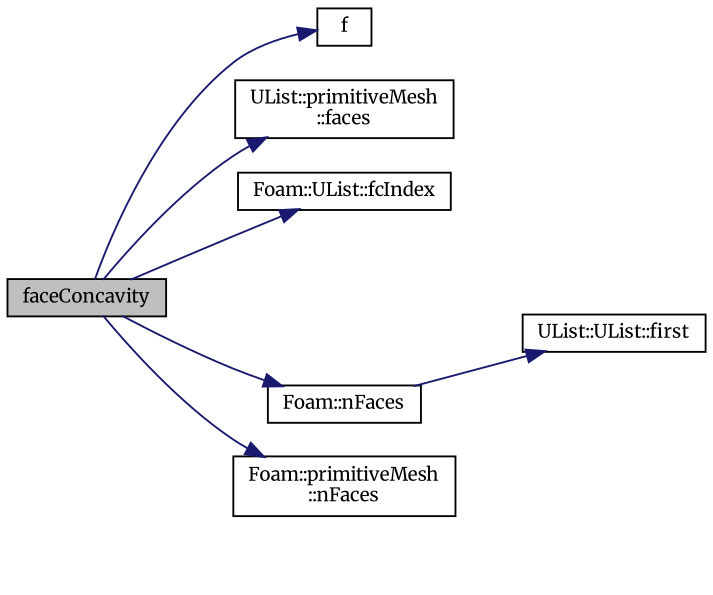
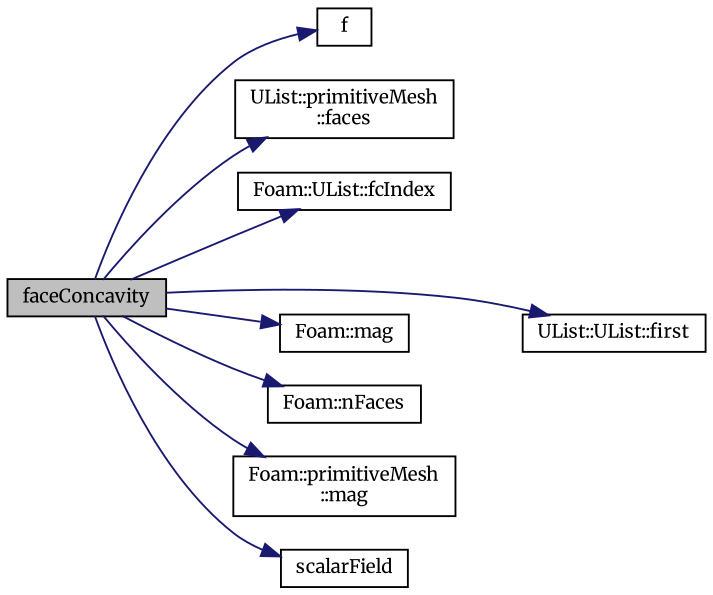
node "Foam::mag": added
edge "Foam::nFaces" -> "UList::UList::first": now "faceConcavity" -> "UList::UList::first"
node "Foam::primitiveMesh ::nFaces": label "Foam::primitiveMesh ::nFaces" -> "Foam::primitiveMesh ::mag"
node "scalarField": added
